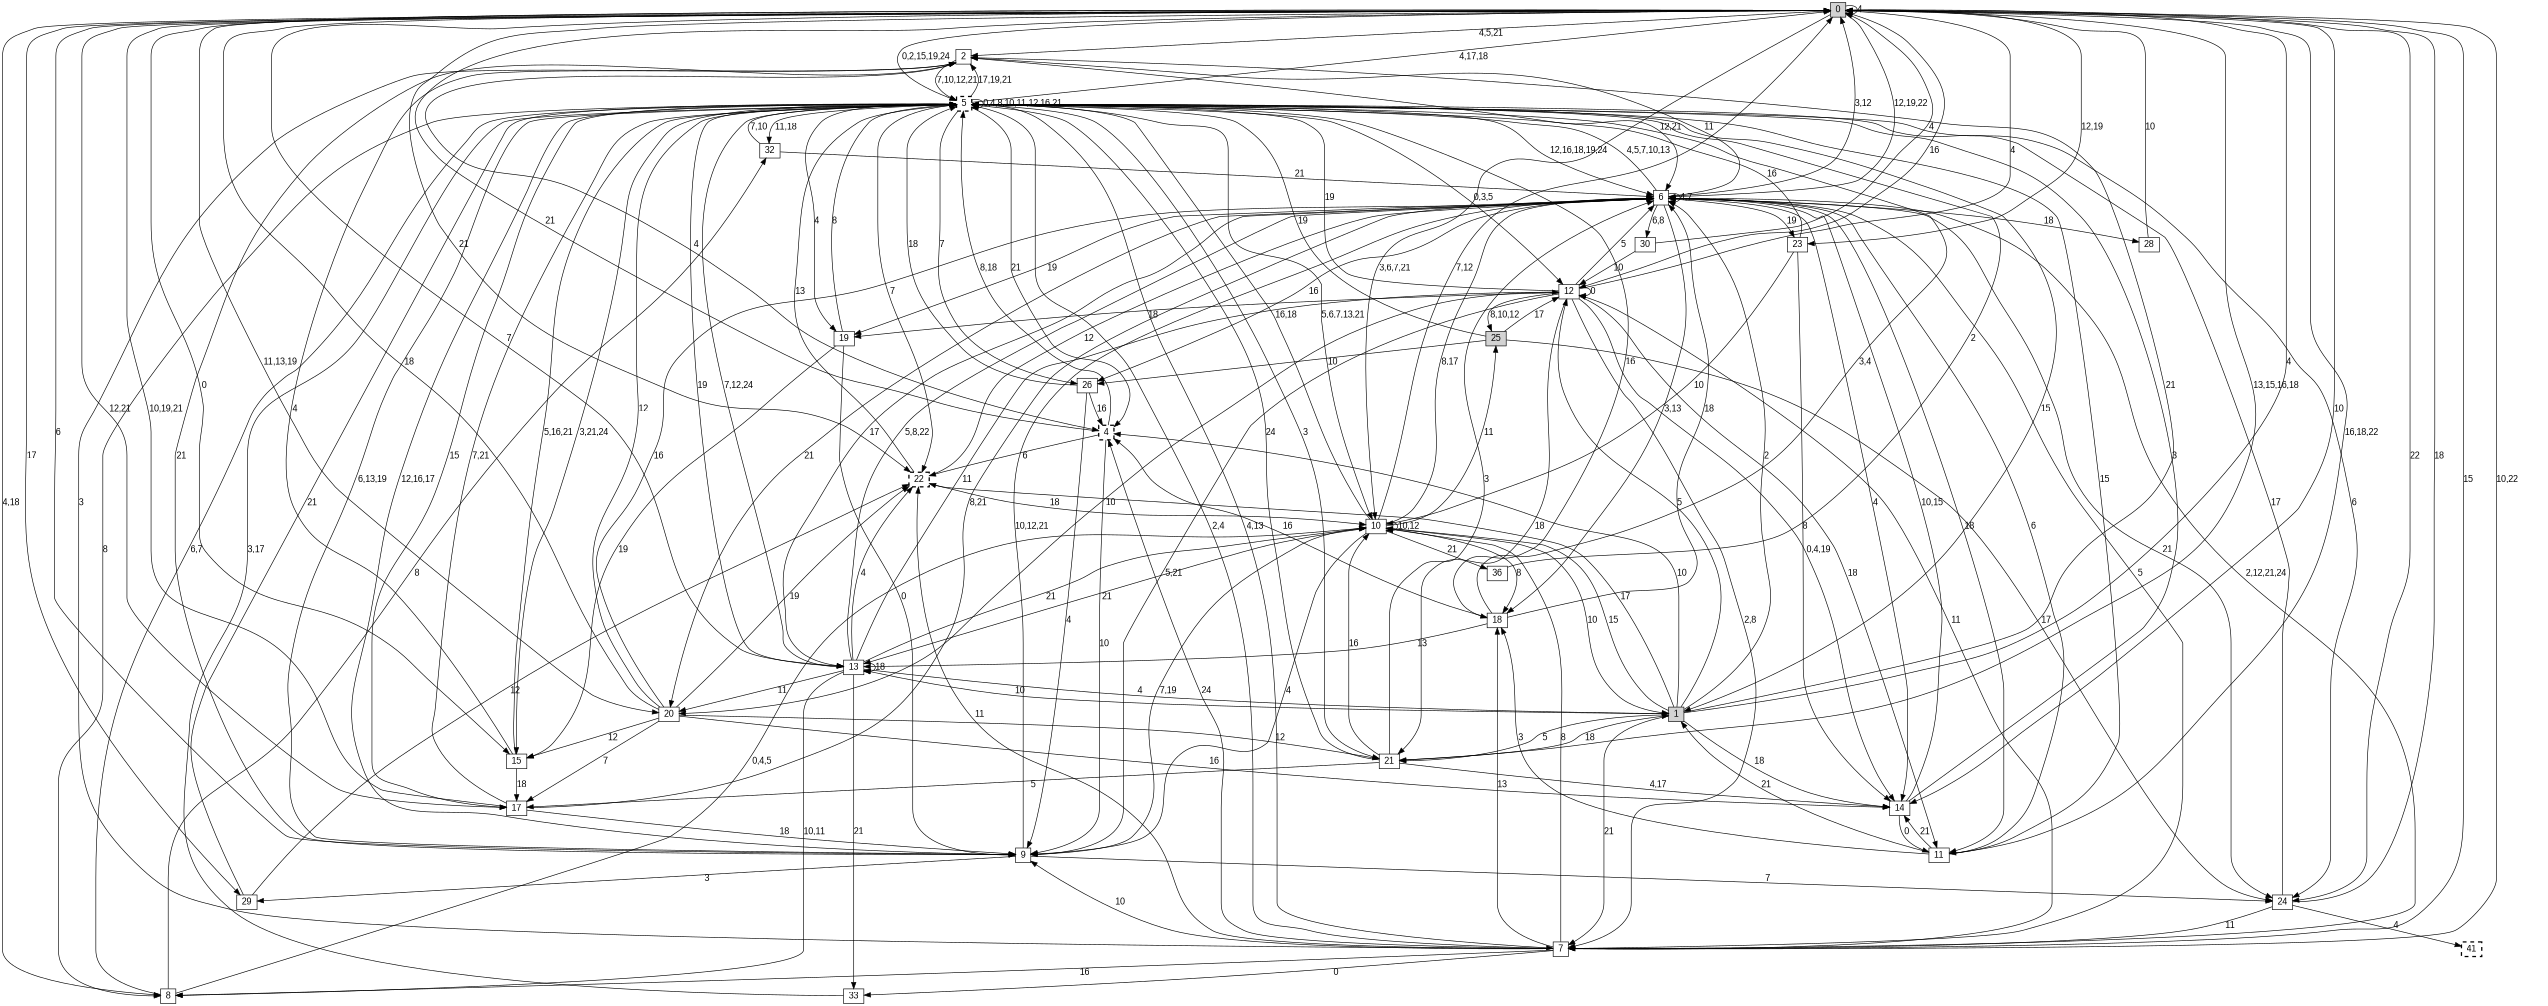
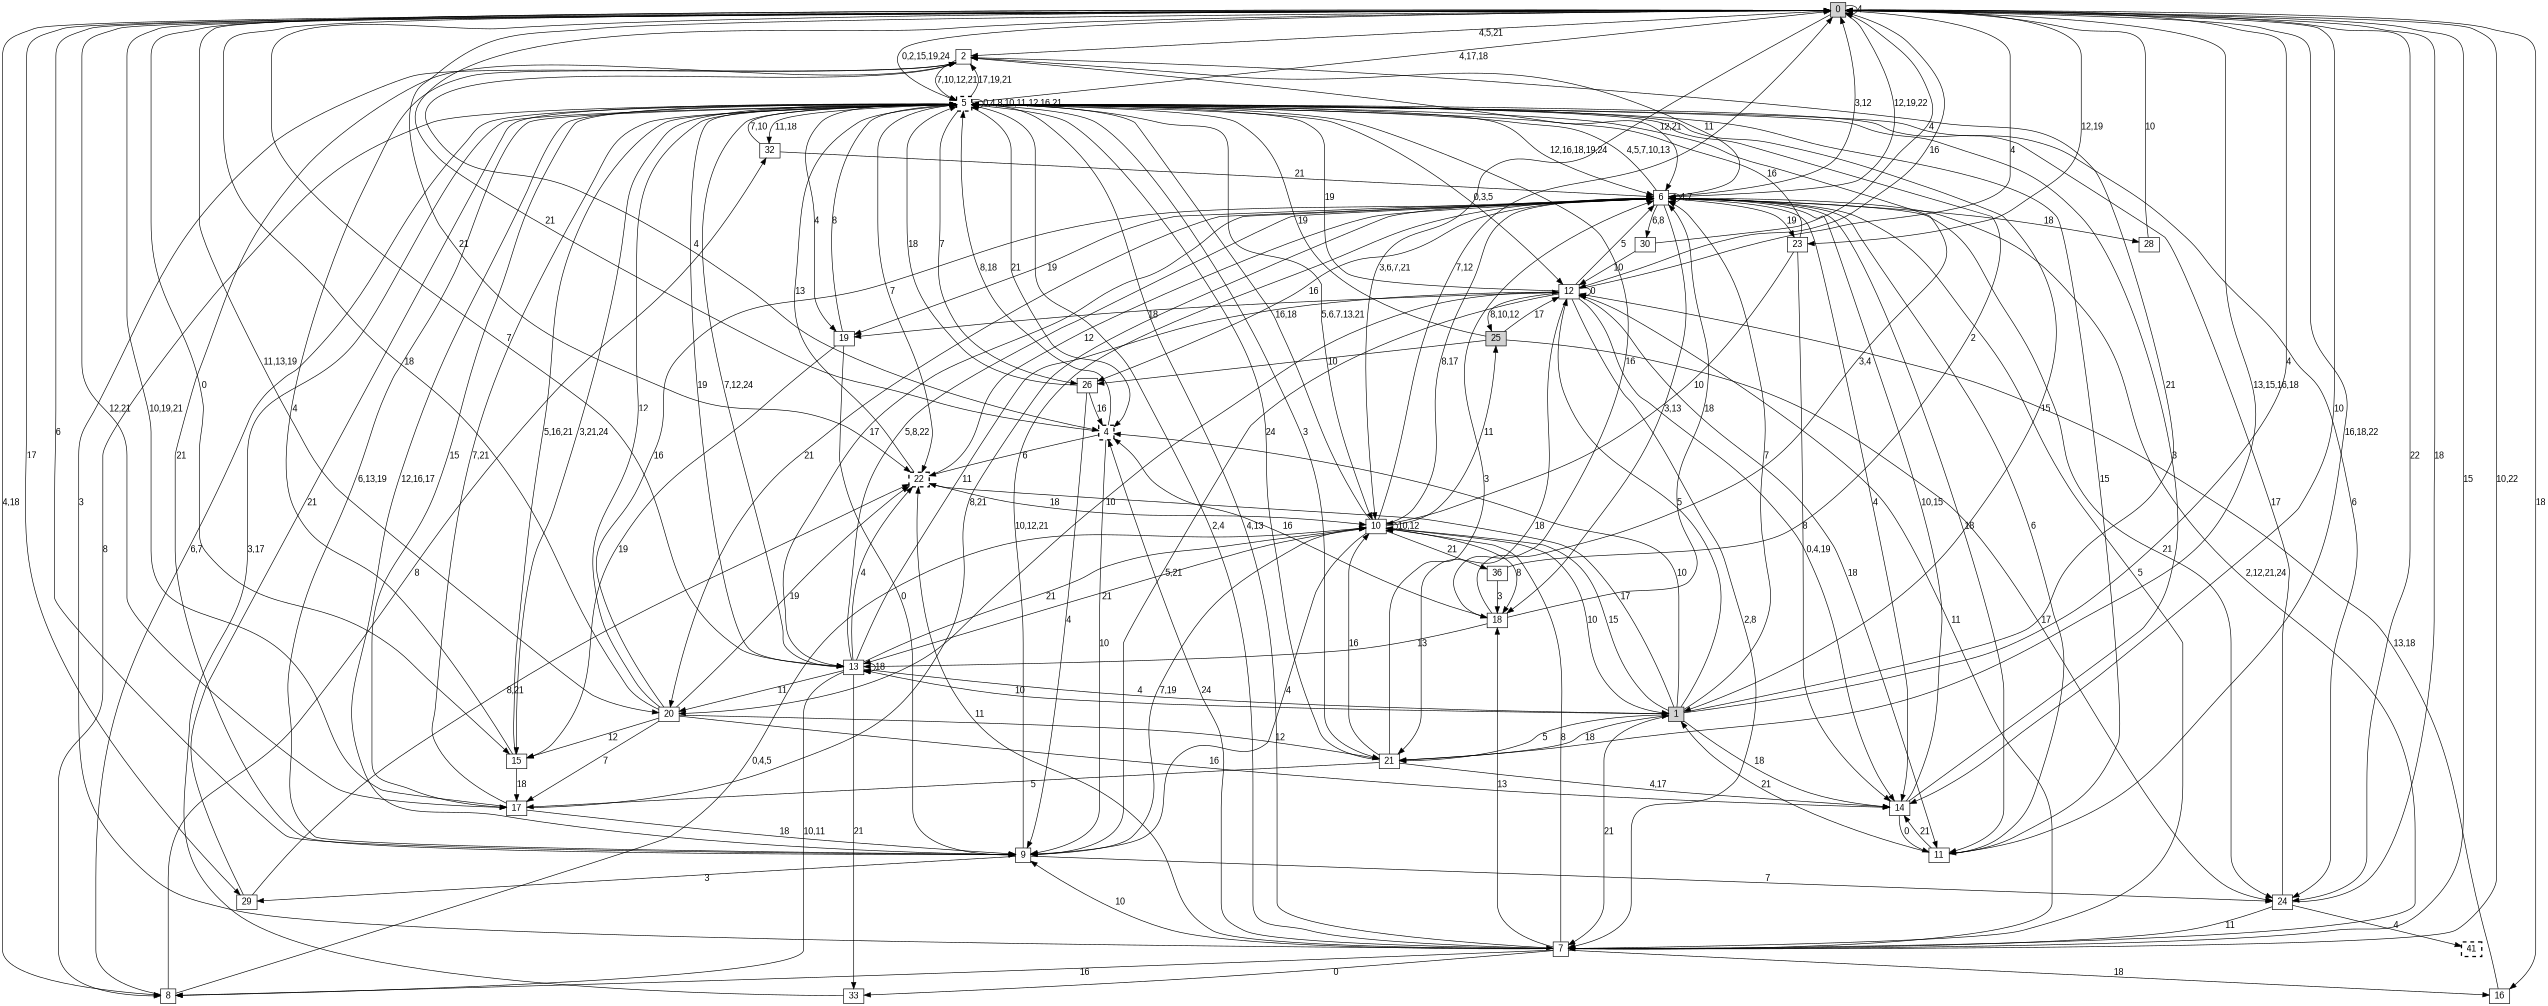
edge "1" -> "6": label "2" -> "7"
edge "29" -> "22": label "12" -> "8,21"
edge "11" -> "18": now "36" -> "18"
node "16": added
